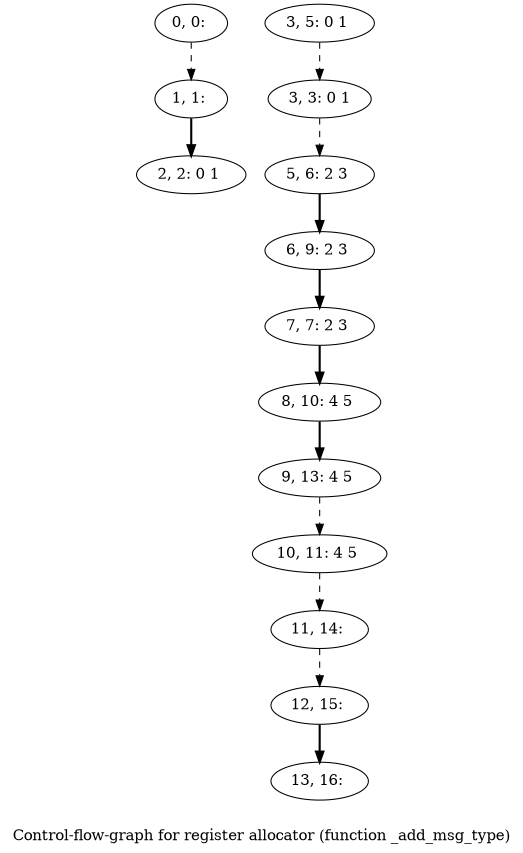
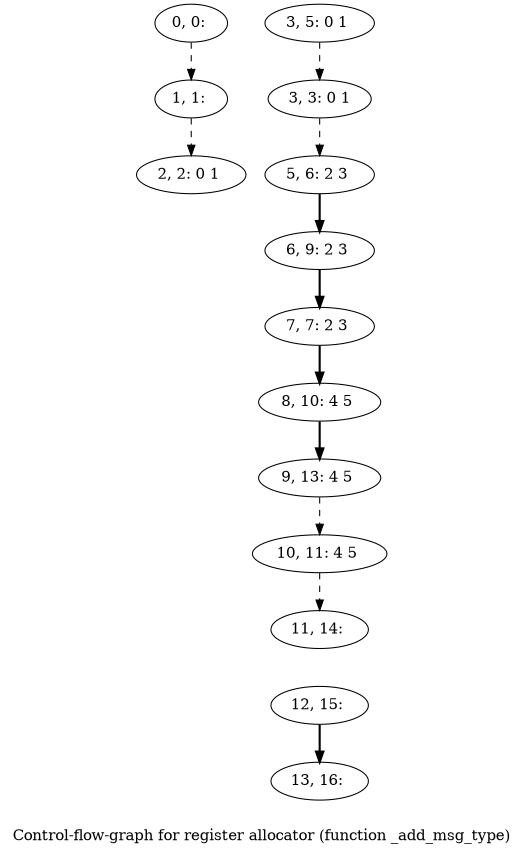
edge "1, 1:" -> "2, 2: 0 1": style bold -> dashed
edge "11, 14:" -> "12, 15:": removed
